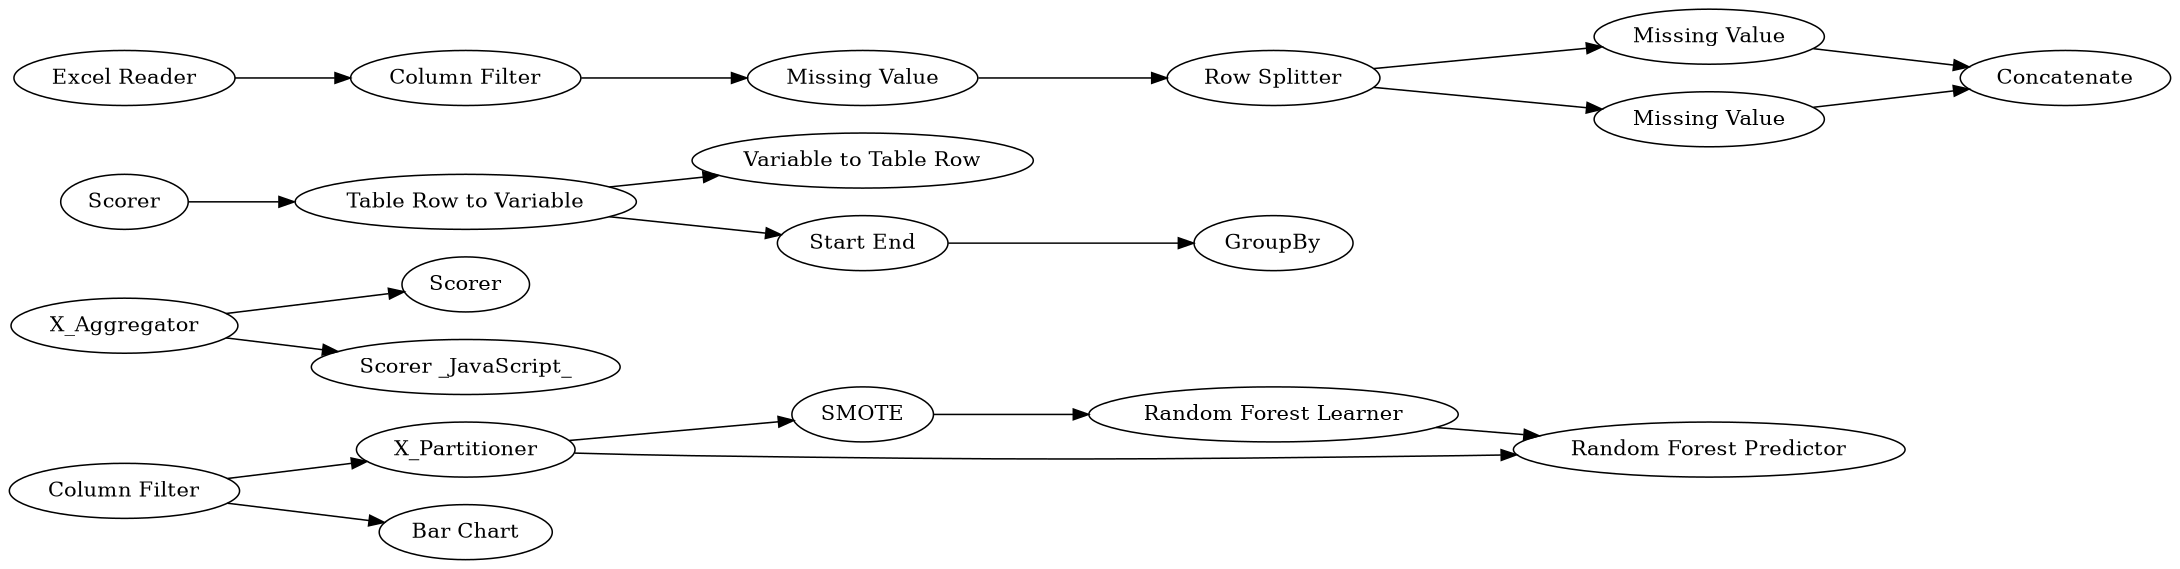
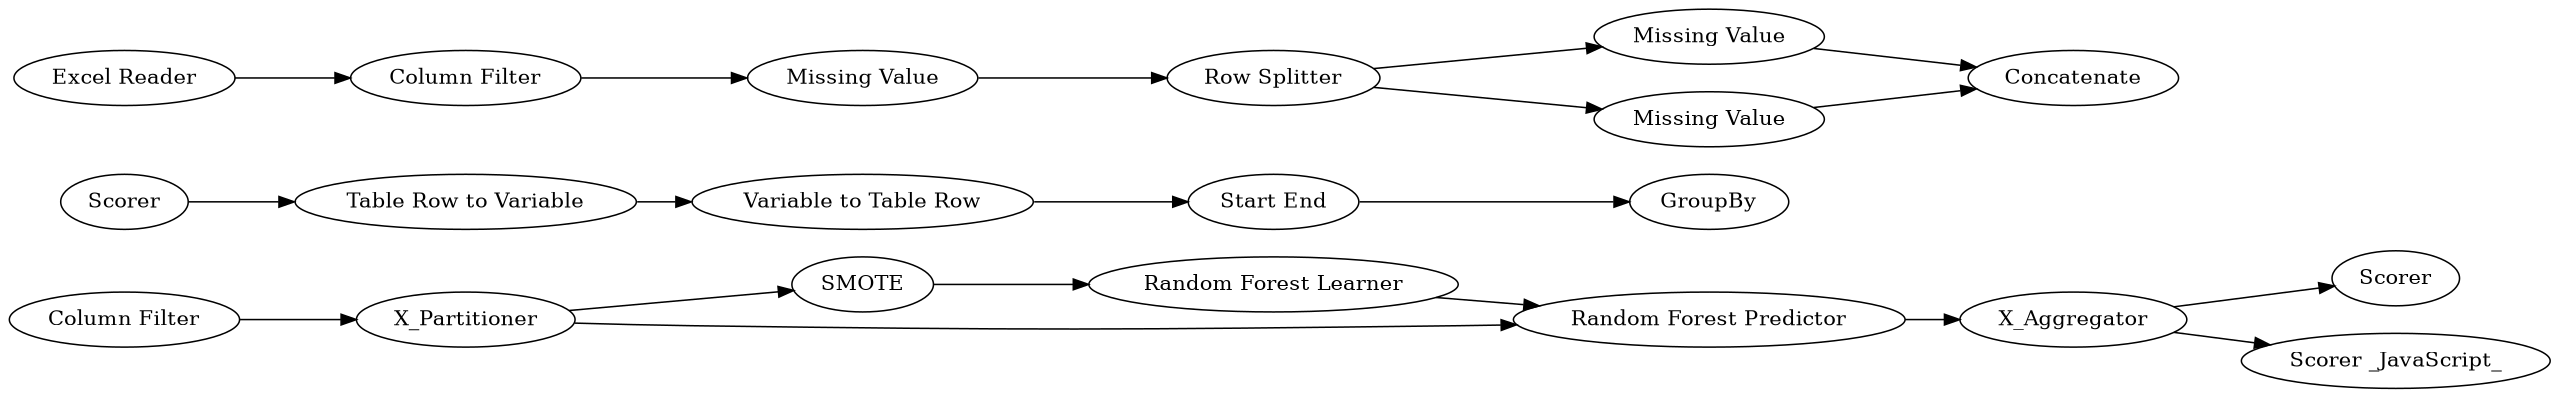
edge "Table Row to Variable" -> "Start End": now "Variable to Table Row" -> "Start End"
edge "Random Forest Predictor" -> "X_Aggregator": added
node "Bar Chart": removed
